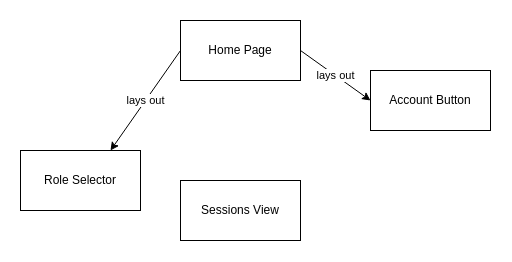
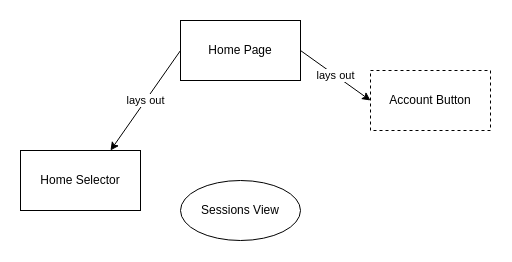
node "Account Button": style solid -> dashed
node "Role Selector": label "Role Selector" -> "Home Selector"
node "Sessions View": shape rectangle -> ellipse
